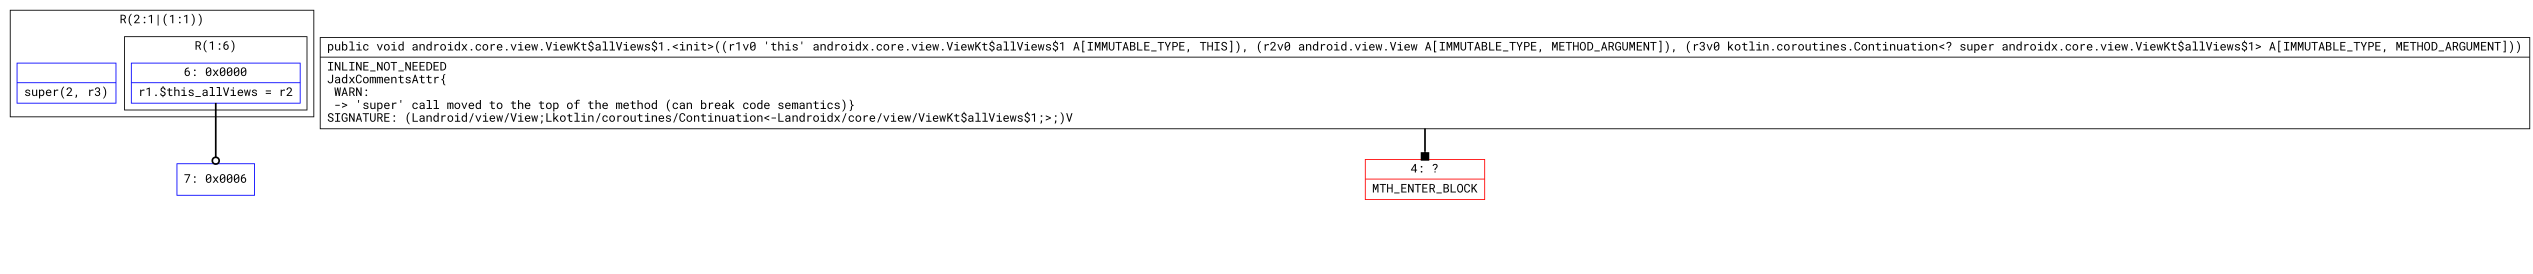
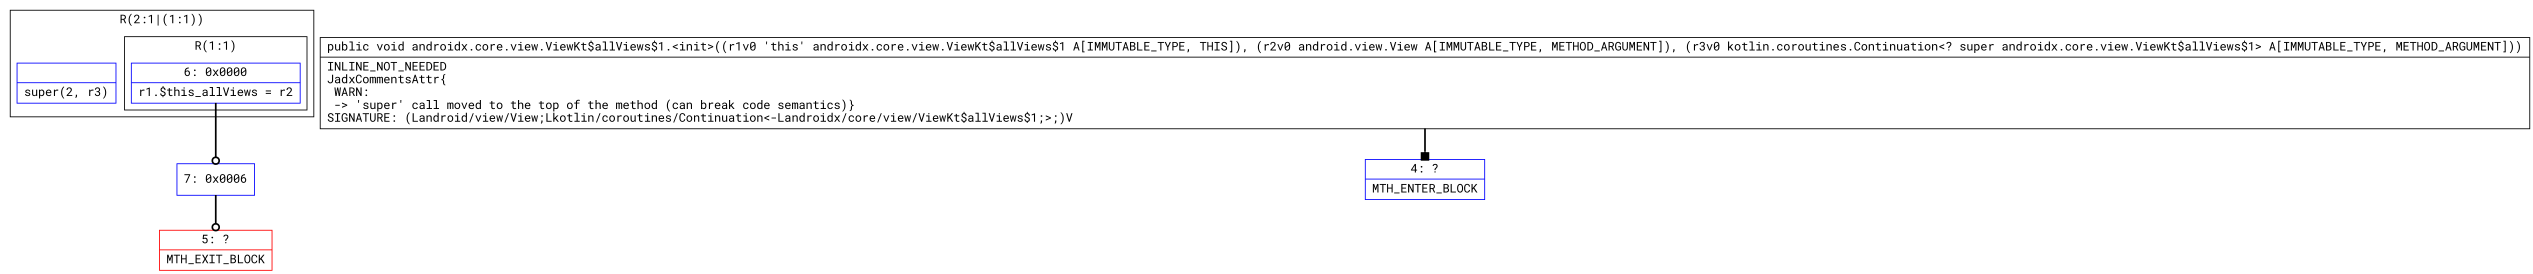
cluster "R(1:6)": label "R(1:6)" -> "R(1:1)"
node "4: ?": color red -> blue
node "5: ?": added
